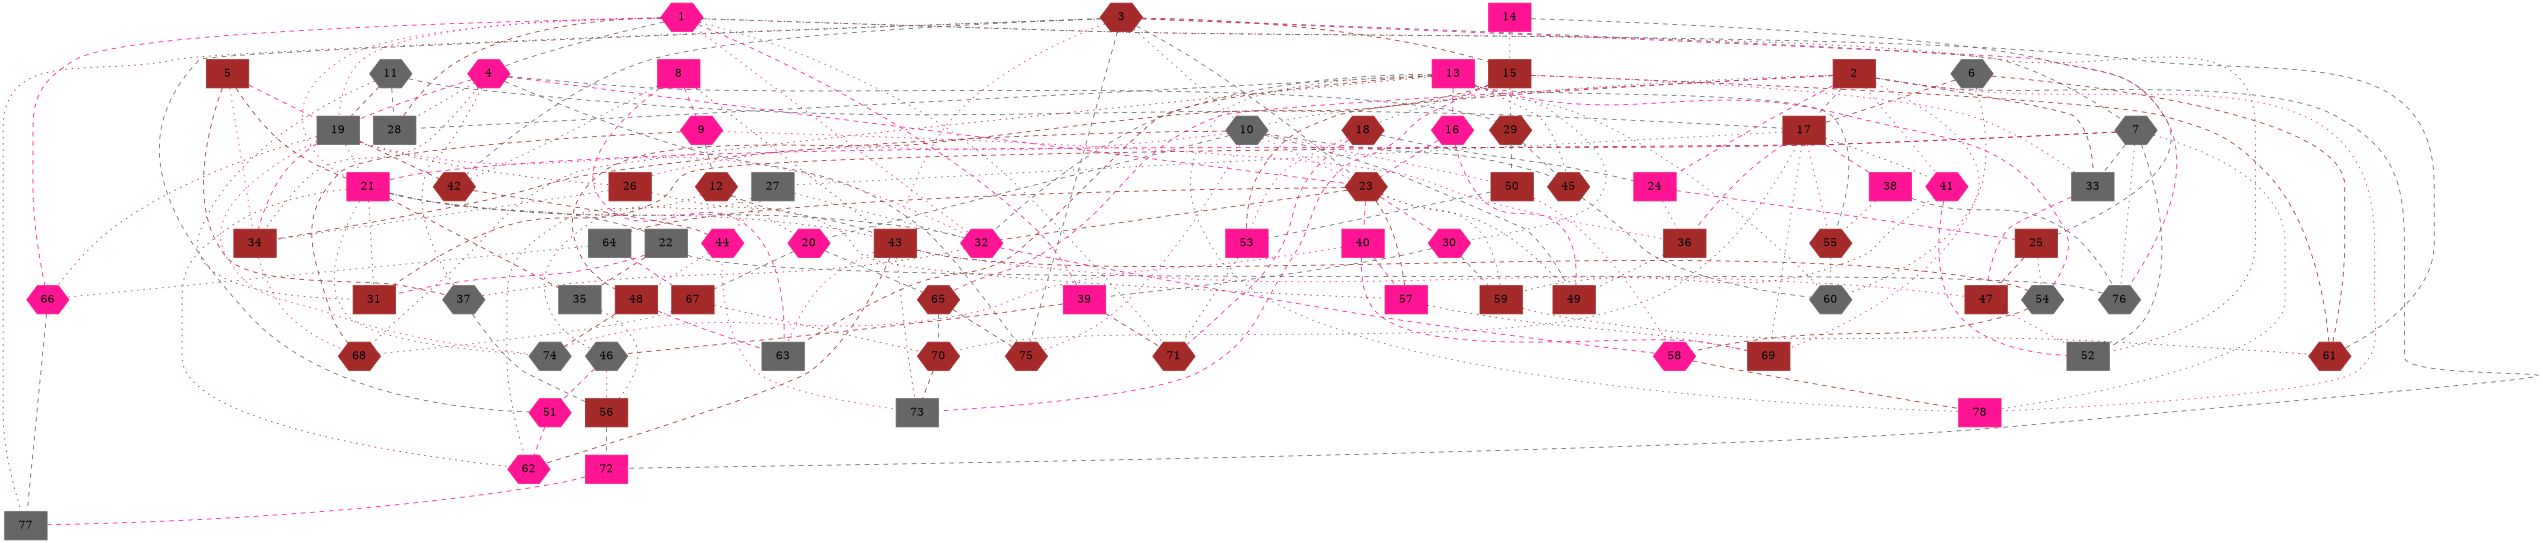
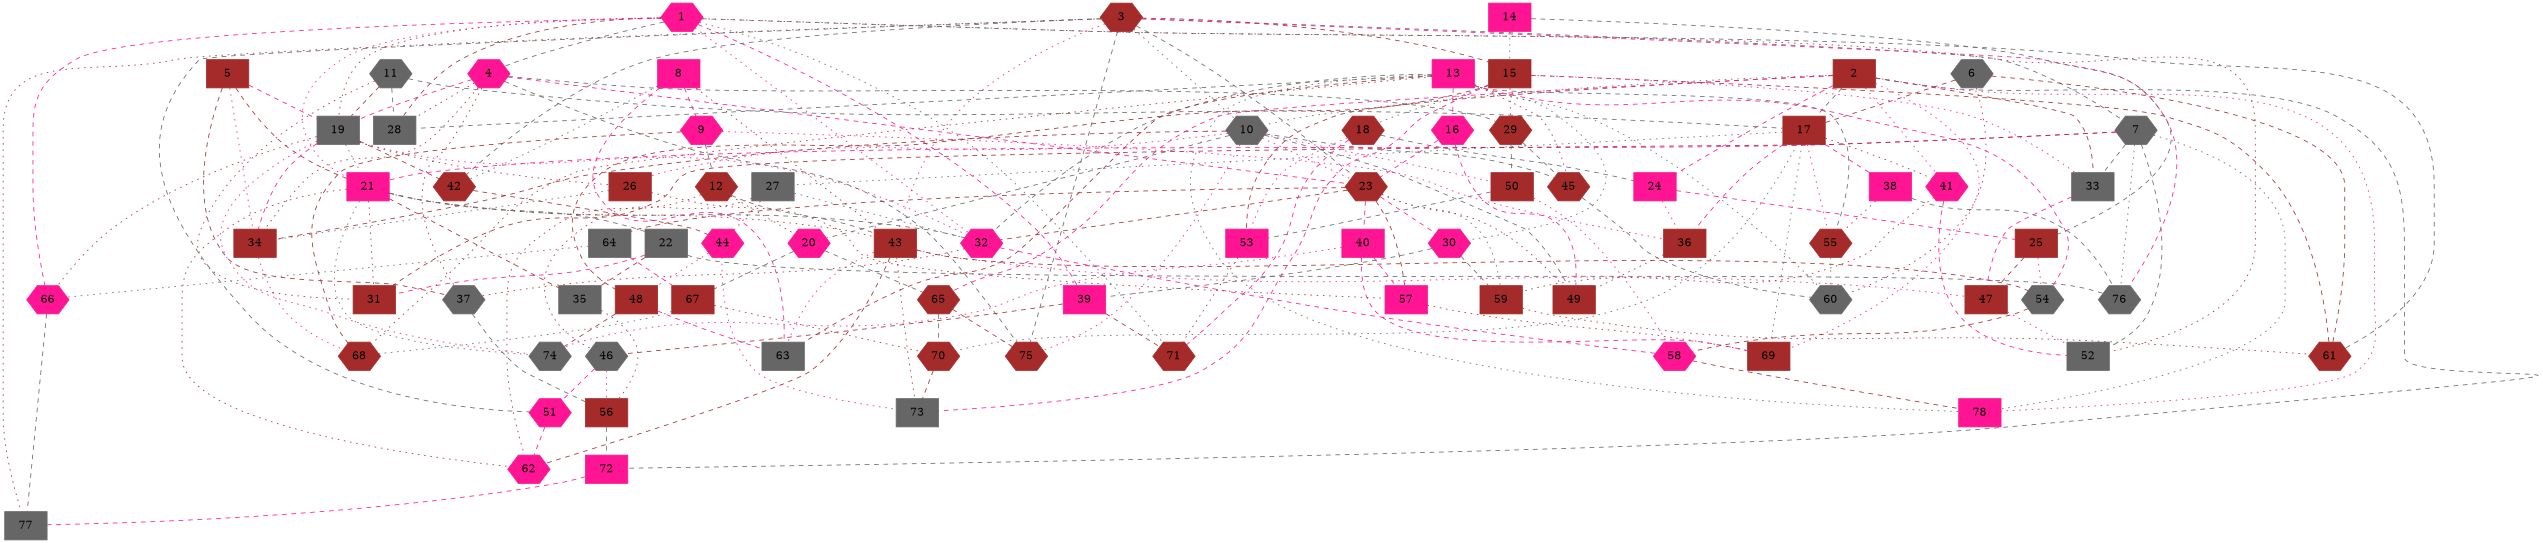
edge "1" -- "19": color deeppink -> brown
